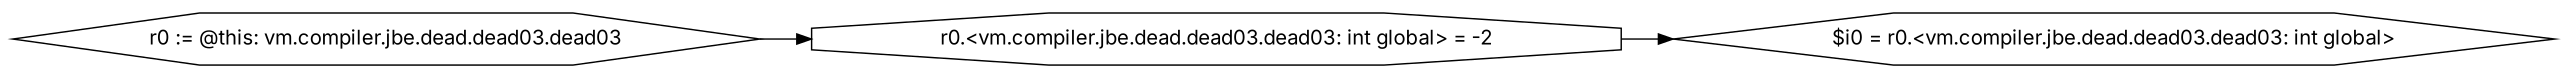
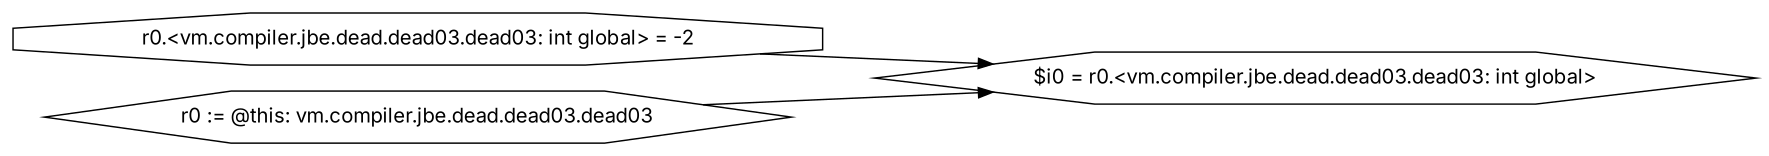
edge "r0 := @this: vm.compiler.jbe.dead.dead03.dead03" -> "r0.<vm.compiler.jbe.dead.dead03.dead03: int global> = -2": now "r0 := @this: vm.compiler.jbe.dead.dead03.dead03" -> "$i0 = r0.<vm.compiler.jbe.dead.dead03.dead03: int global>"
